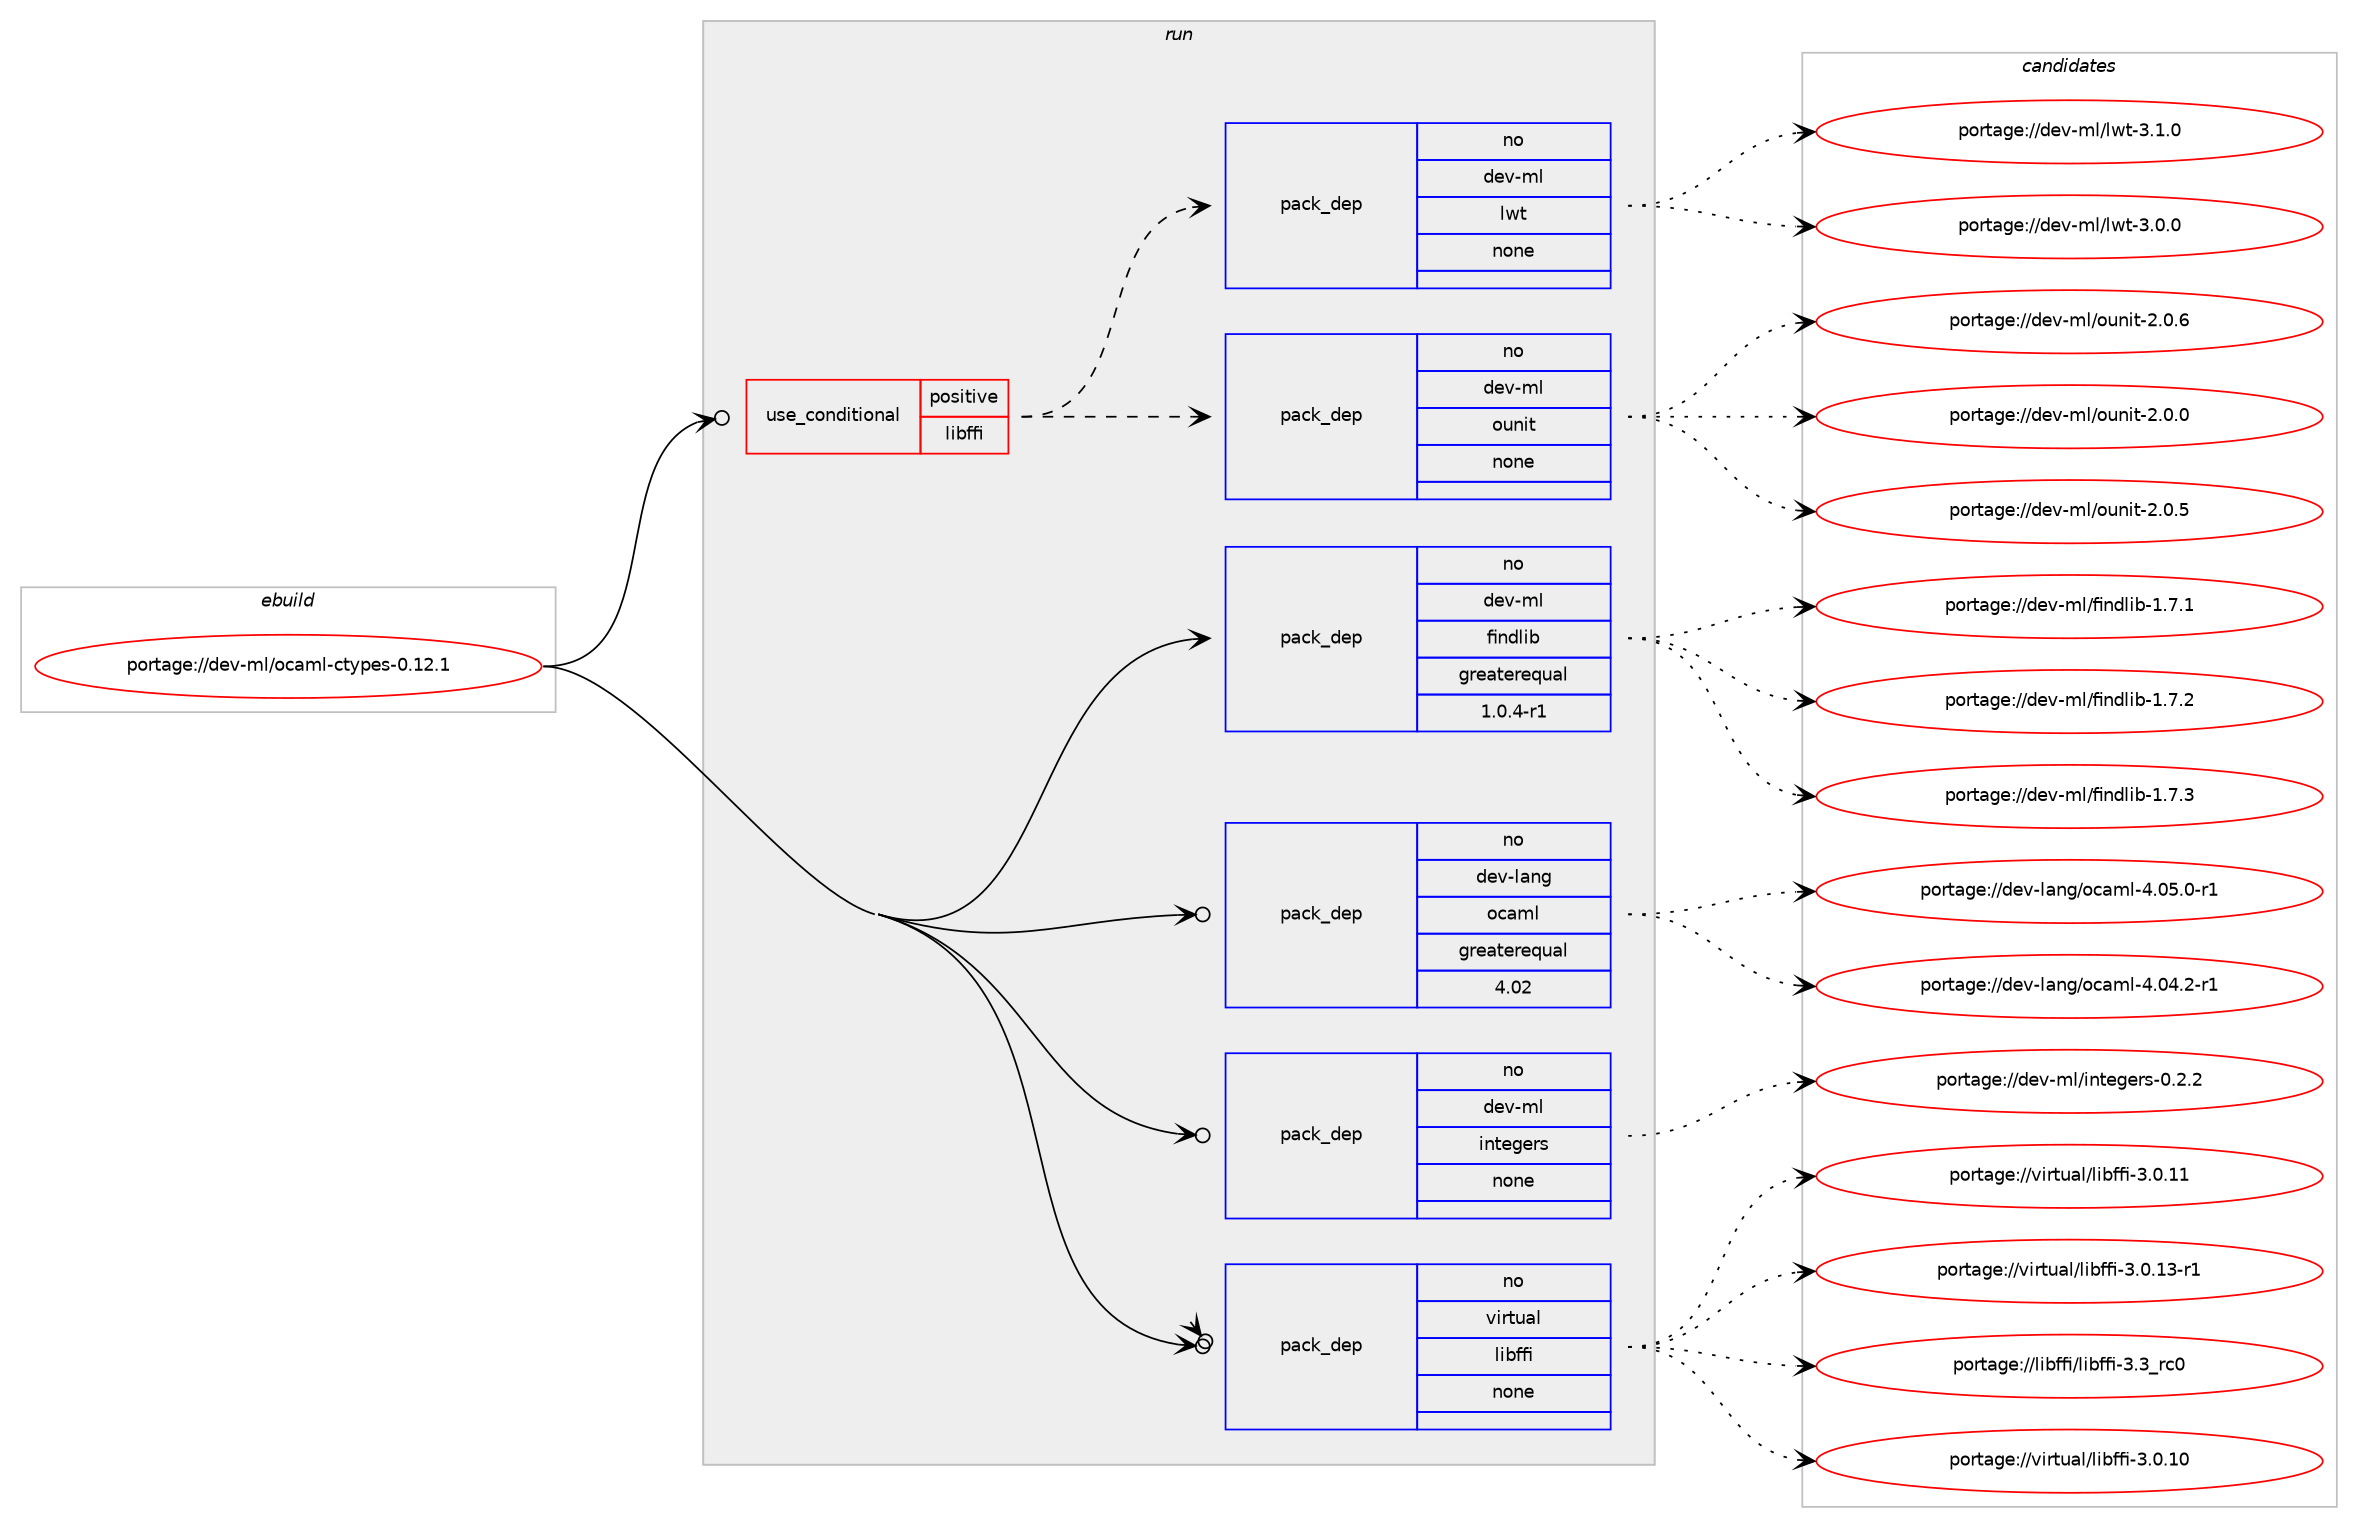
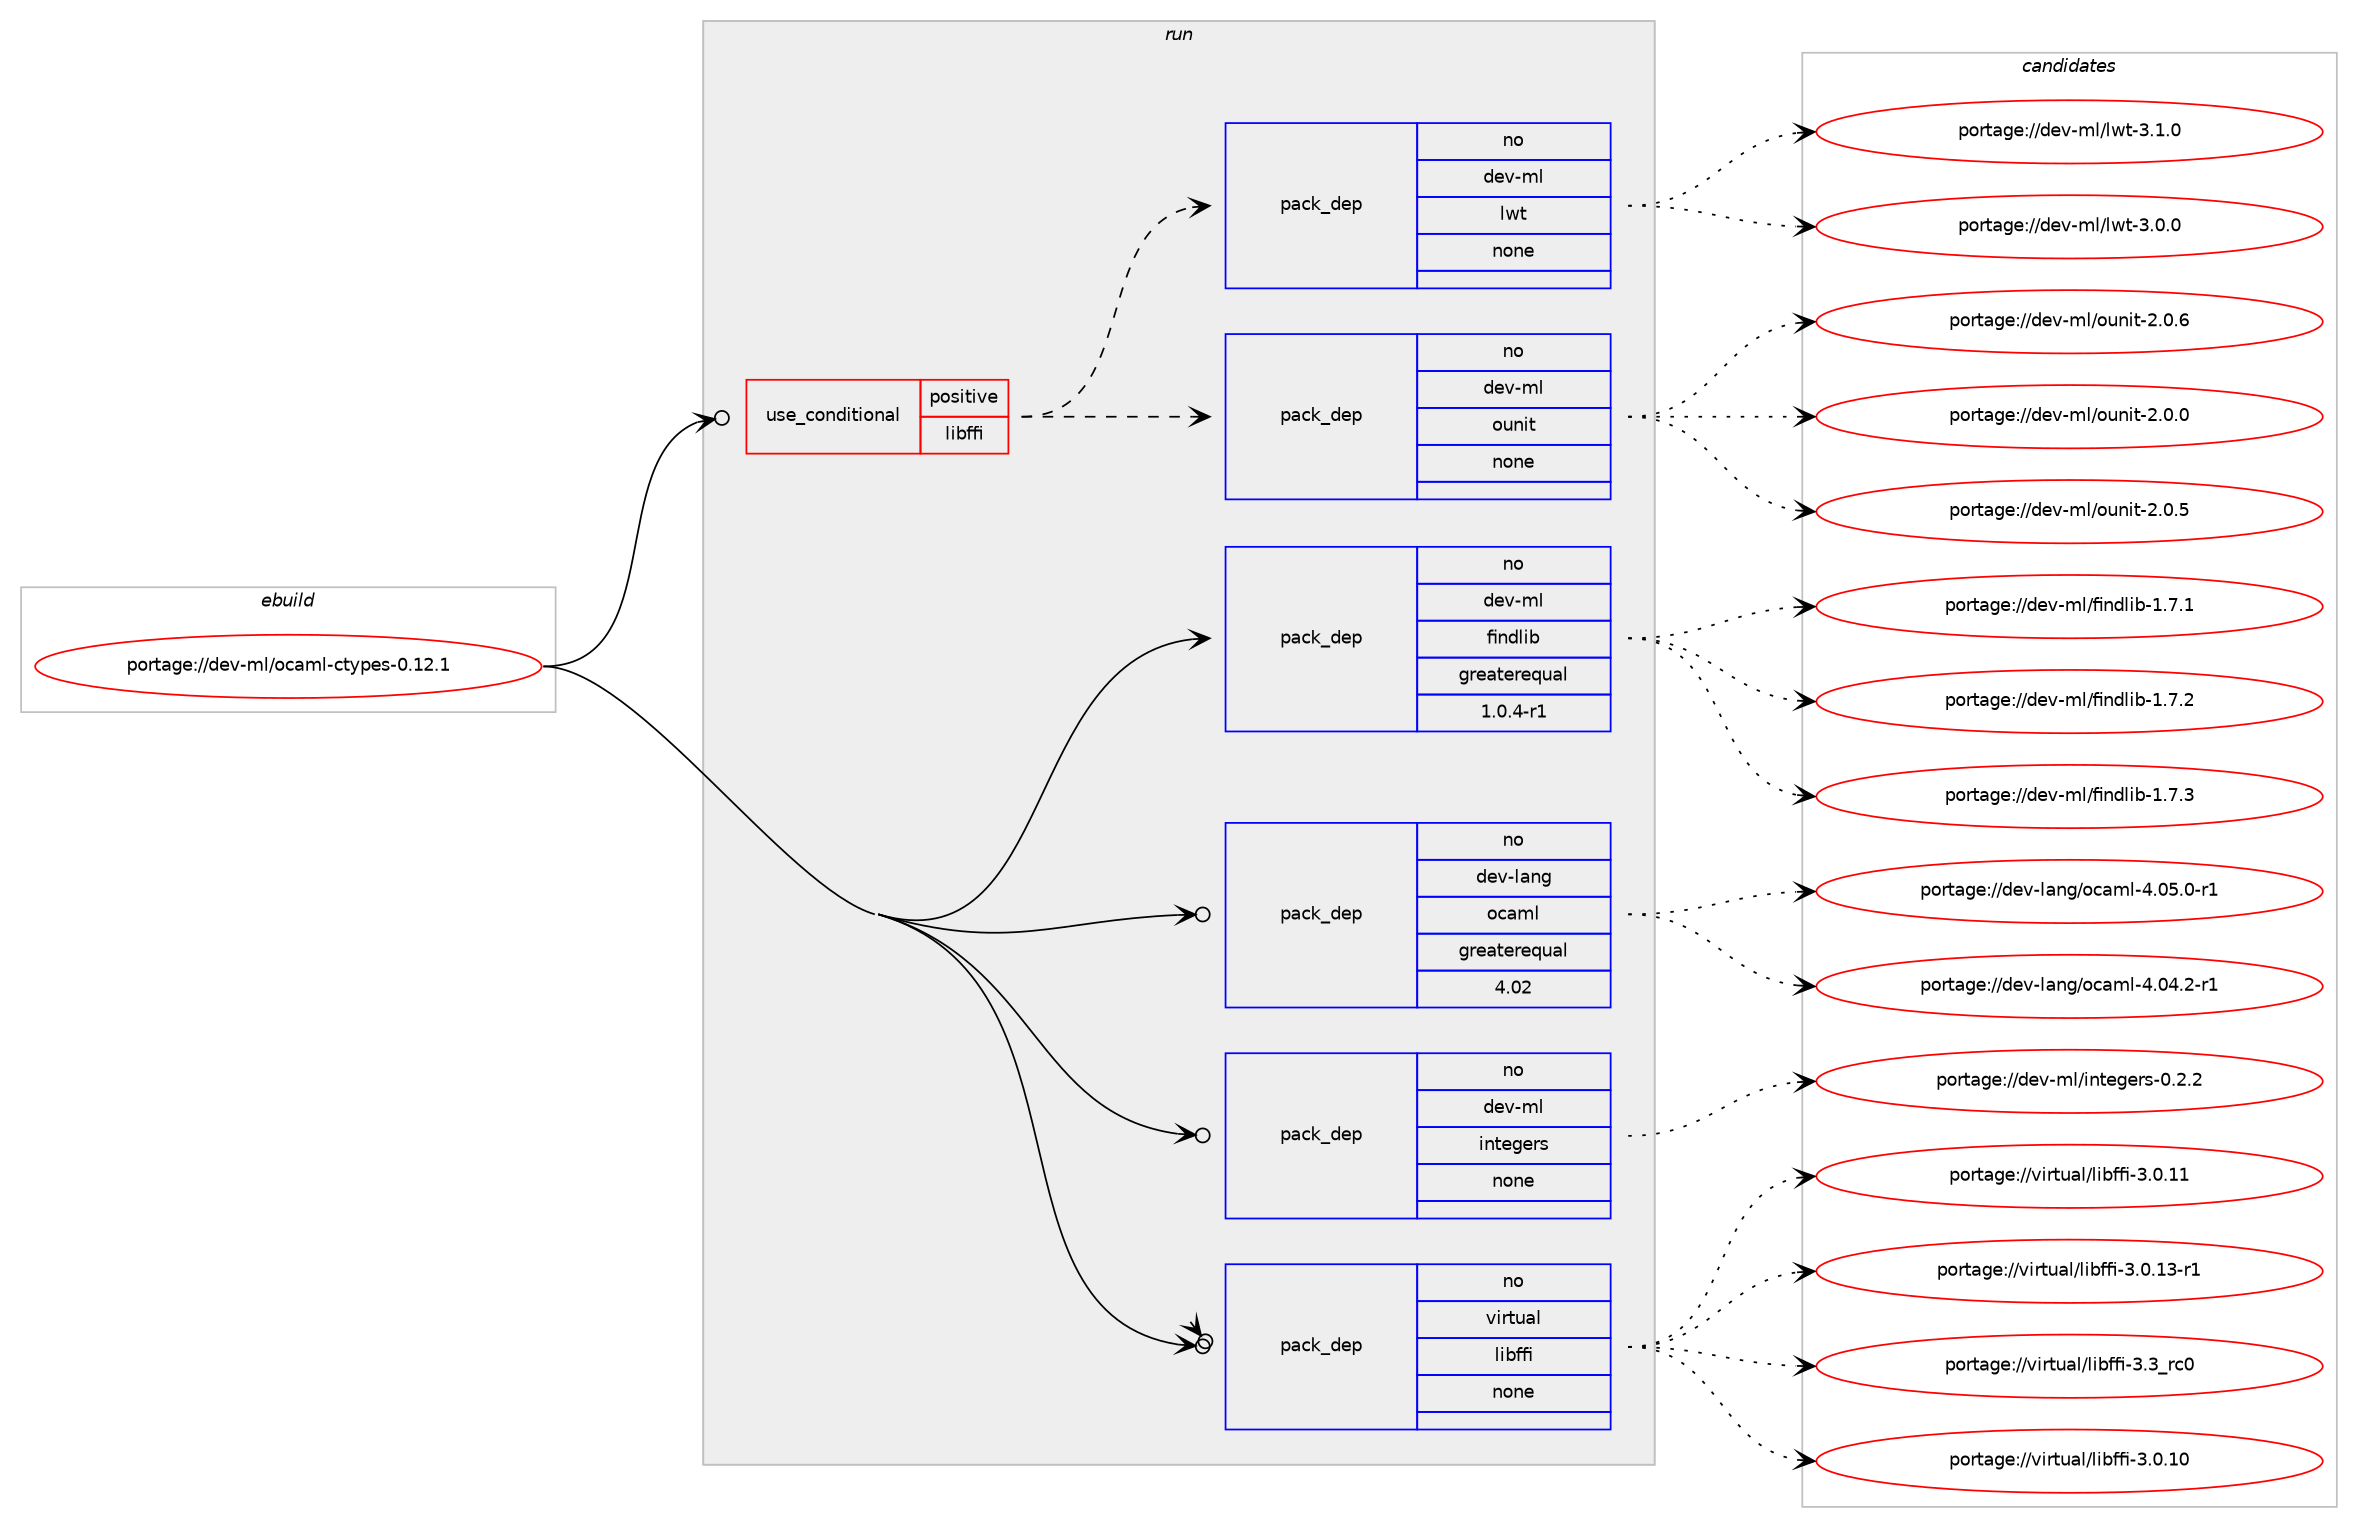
node "portage://libffi/libffi-3.3_rc0": label "portage://libffi/libffi-3.3_rc0" -> "portage://virtual/libffi-3.3_rc0"
